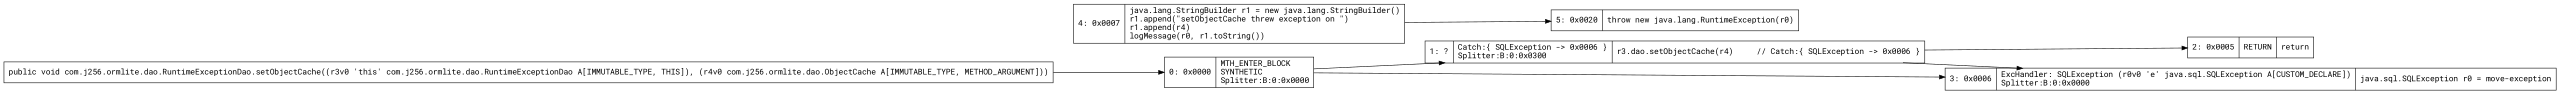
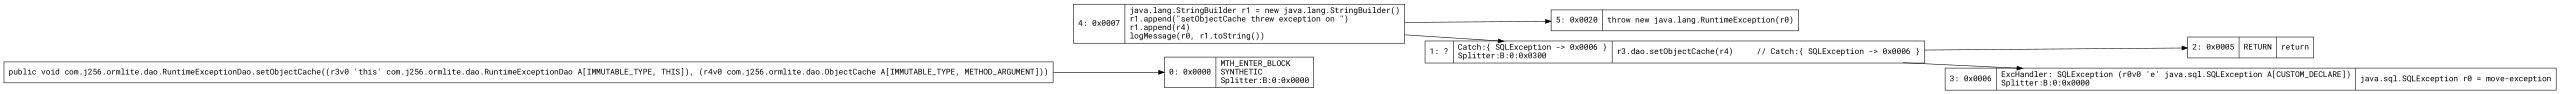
edge "0: 0x0000" -> "1: ?": now "4: 0x0007" -> "1: ?"
edge "0: 0x0000" -> "3: 0x0006": removed
